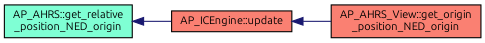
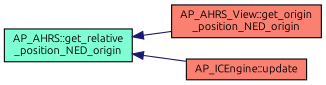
edge "AP_AHRS_View::get_origin _position_NED_origin" -> "AP_ICEngine::update": now "AP_AHRS_View::get_origin _position_NED_origin" -> "AP_AHRS::get_relative _position_NED_origin"
